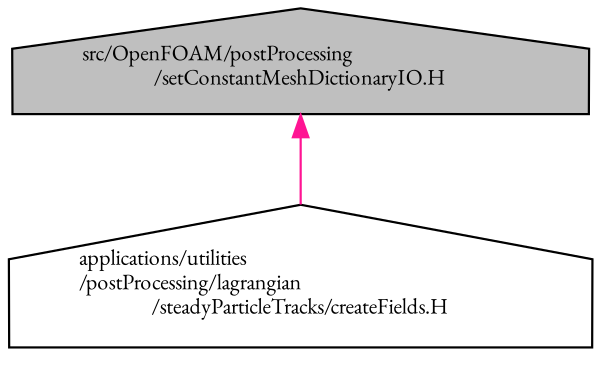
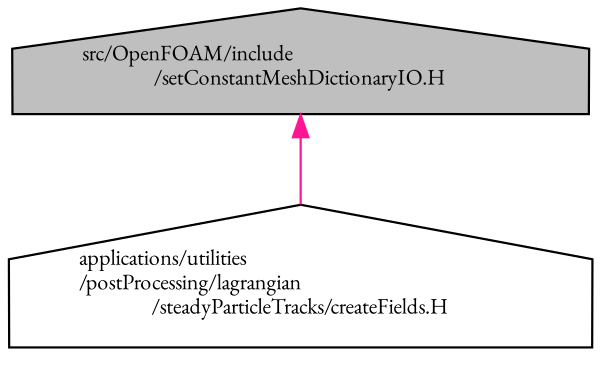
node "src/OpenFOAM/postProcessing /setConstantMeshDictionaryIO.H": label "src/OpenFOAM/postProcessing /setConstantMeshDictionaryIO.H" -> "src/OpenFOAM/include /setConstantMeshDictionaryIO.H"
